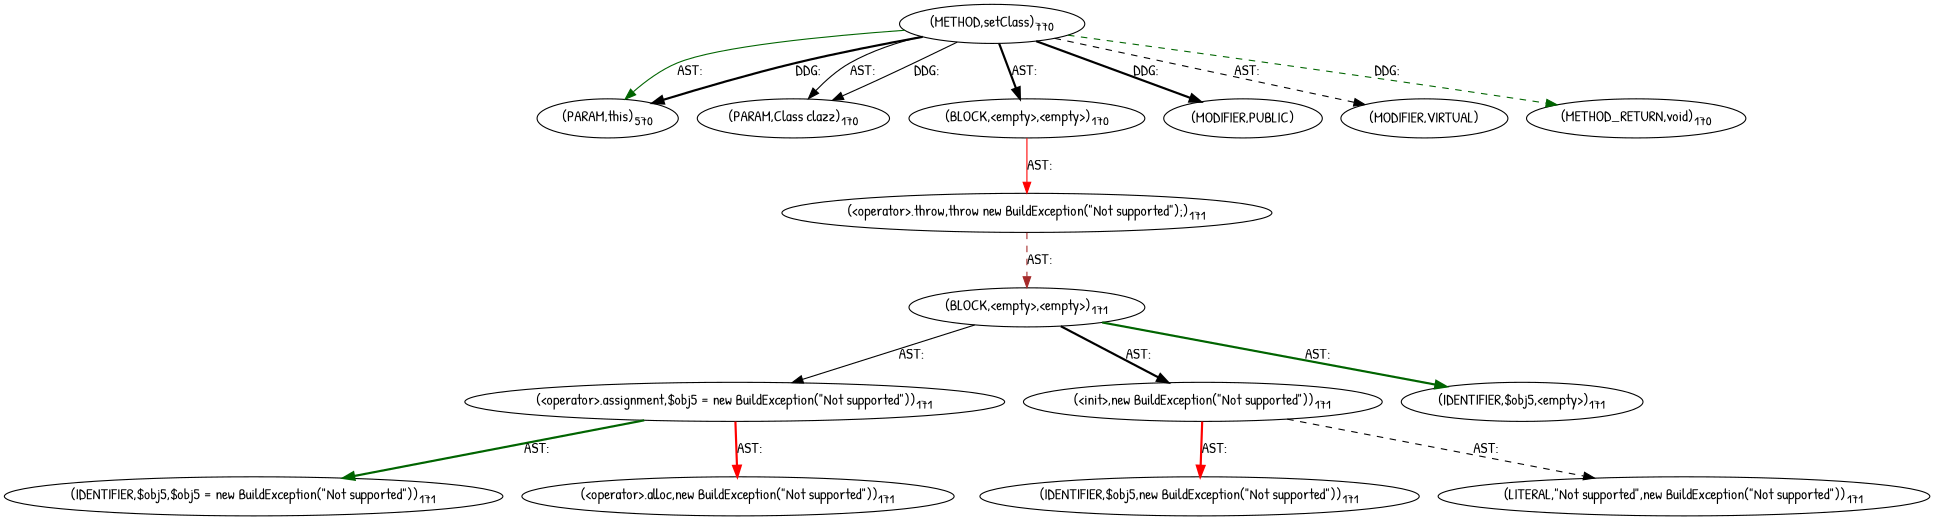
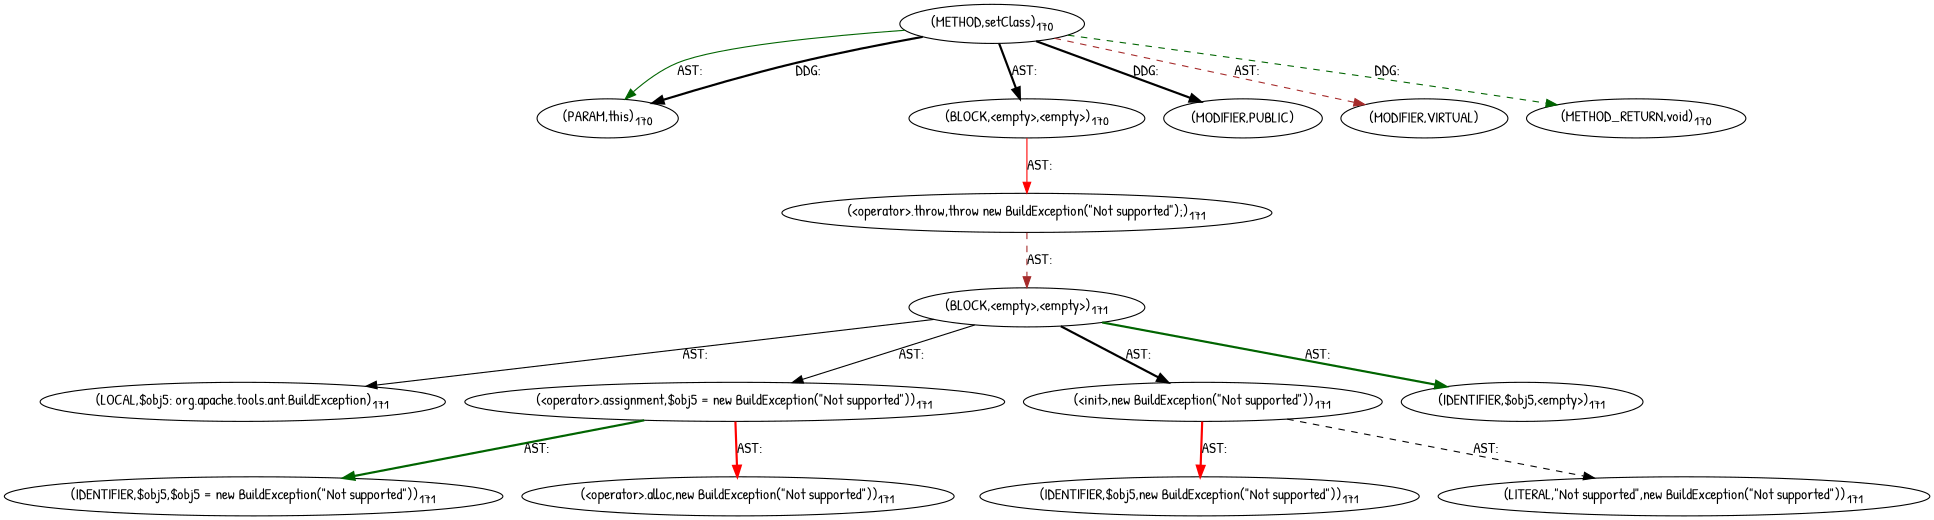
node "(METHOD,setClass)": text "770" -> "170"
edge "(METHOD,setClass)" -> "(MODIFIER,VIRTUAL)": color black -> brown
node "(PARAM,this)": text "570" -> "170"
node "(PARAM,Class clazz)": removed
node "(LOCAL,$obj5: org.apache.tools.ant.BuildException)": added
